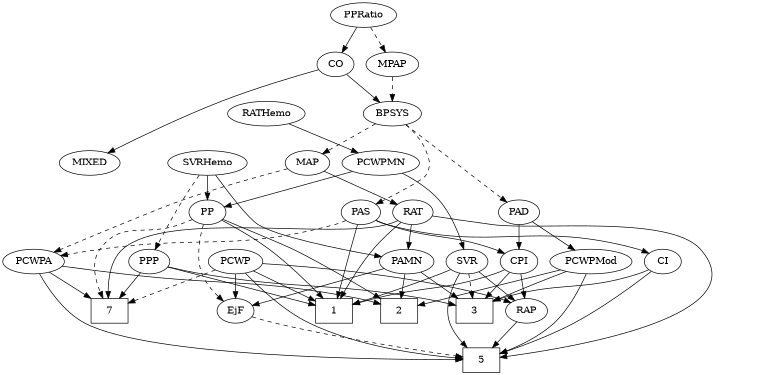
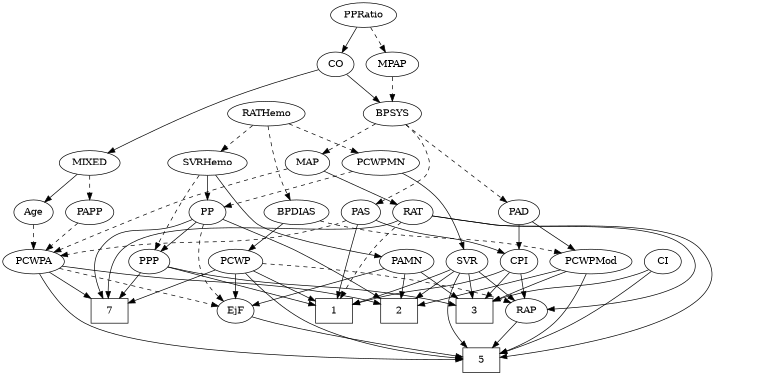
edge "RATHemo" -> "SVRHemo": added
edge "RATHemo" -> "PCWPMN": style solid -> dashed
edge "PCWPMN" -> "PP": style solid -> dashed
node "Age": added
node "PAPP": added
node "BPDIAS": added
edge "PP" -> "7": style dashed -> solid
edge "RAT" -> "PAMN": now "RAT" -> "RAP"
edge "PAS" -> "CI": removed
edge "RAT" -> "1": style solid -> dashed
edge "PP" -> "1": now "PP" -> "PPP"
edge "PCWP" -> "RAP": style solid -> dashed
edge "SVR" -> "2": added
edge "PCWP" -> "7": style dashed -> solid
edge "SVR" -> "3": style dashed -> solid
edge "PCWPA" -> "EjF": added
edge "EjF" -> "5": style dashed -> solid
